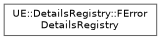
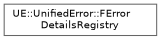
node "UE::DetailsRegistry::FError DetailsRegistry": label "UE::DetailsRegistry::FError DetailsRegistry" -> "UE::UnifiedError::FError DetailsRegistry"
